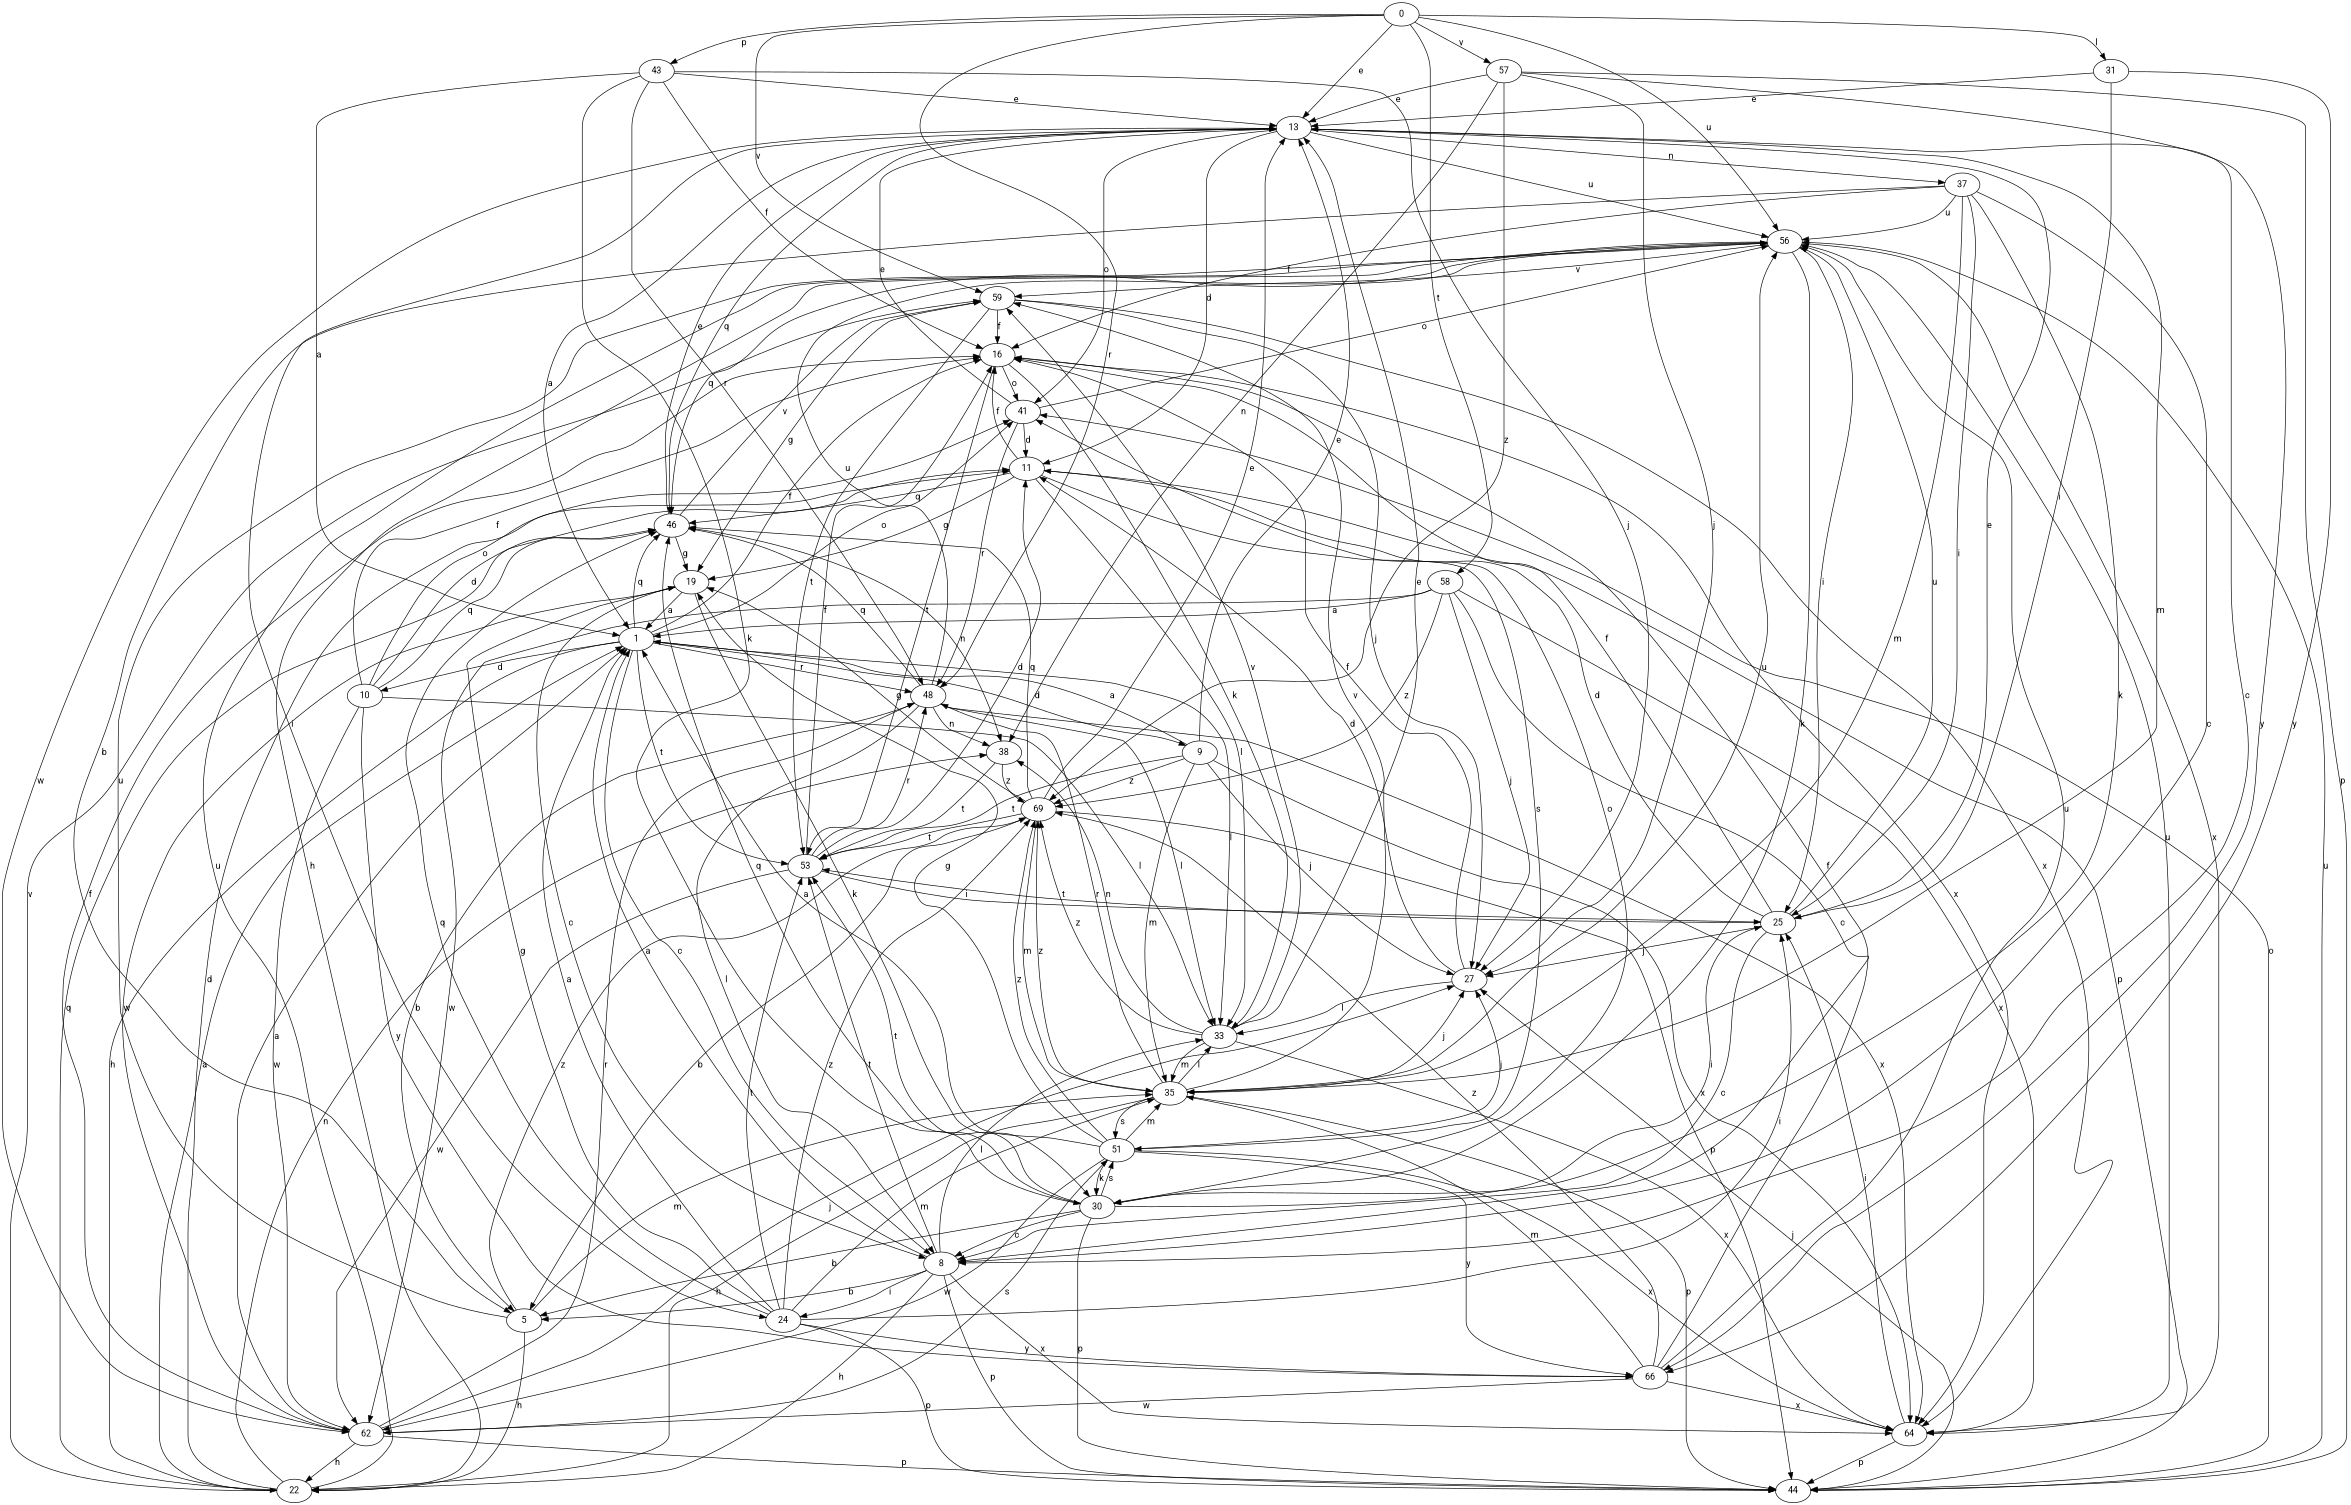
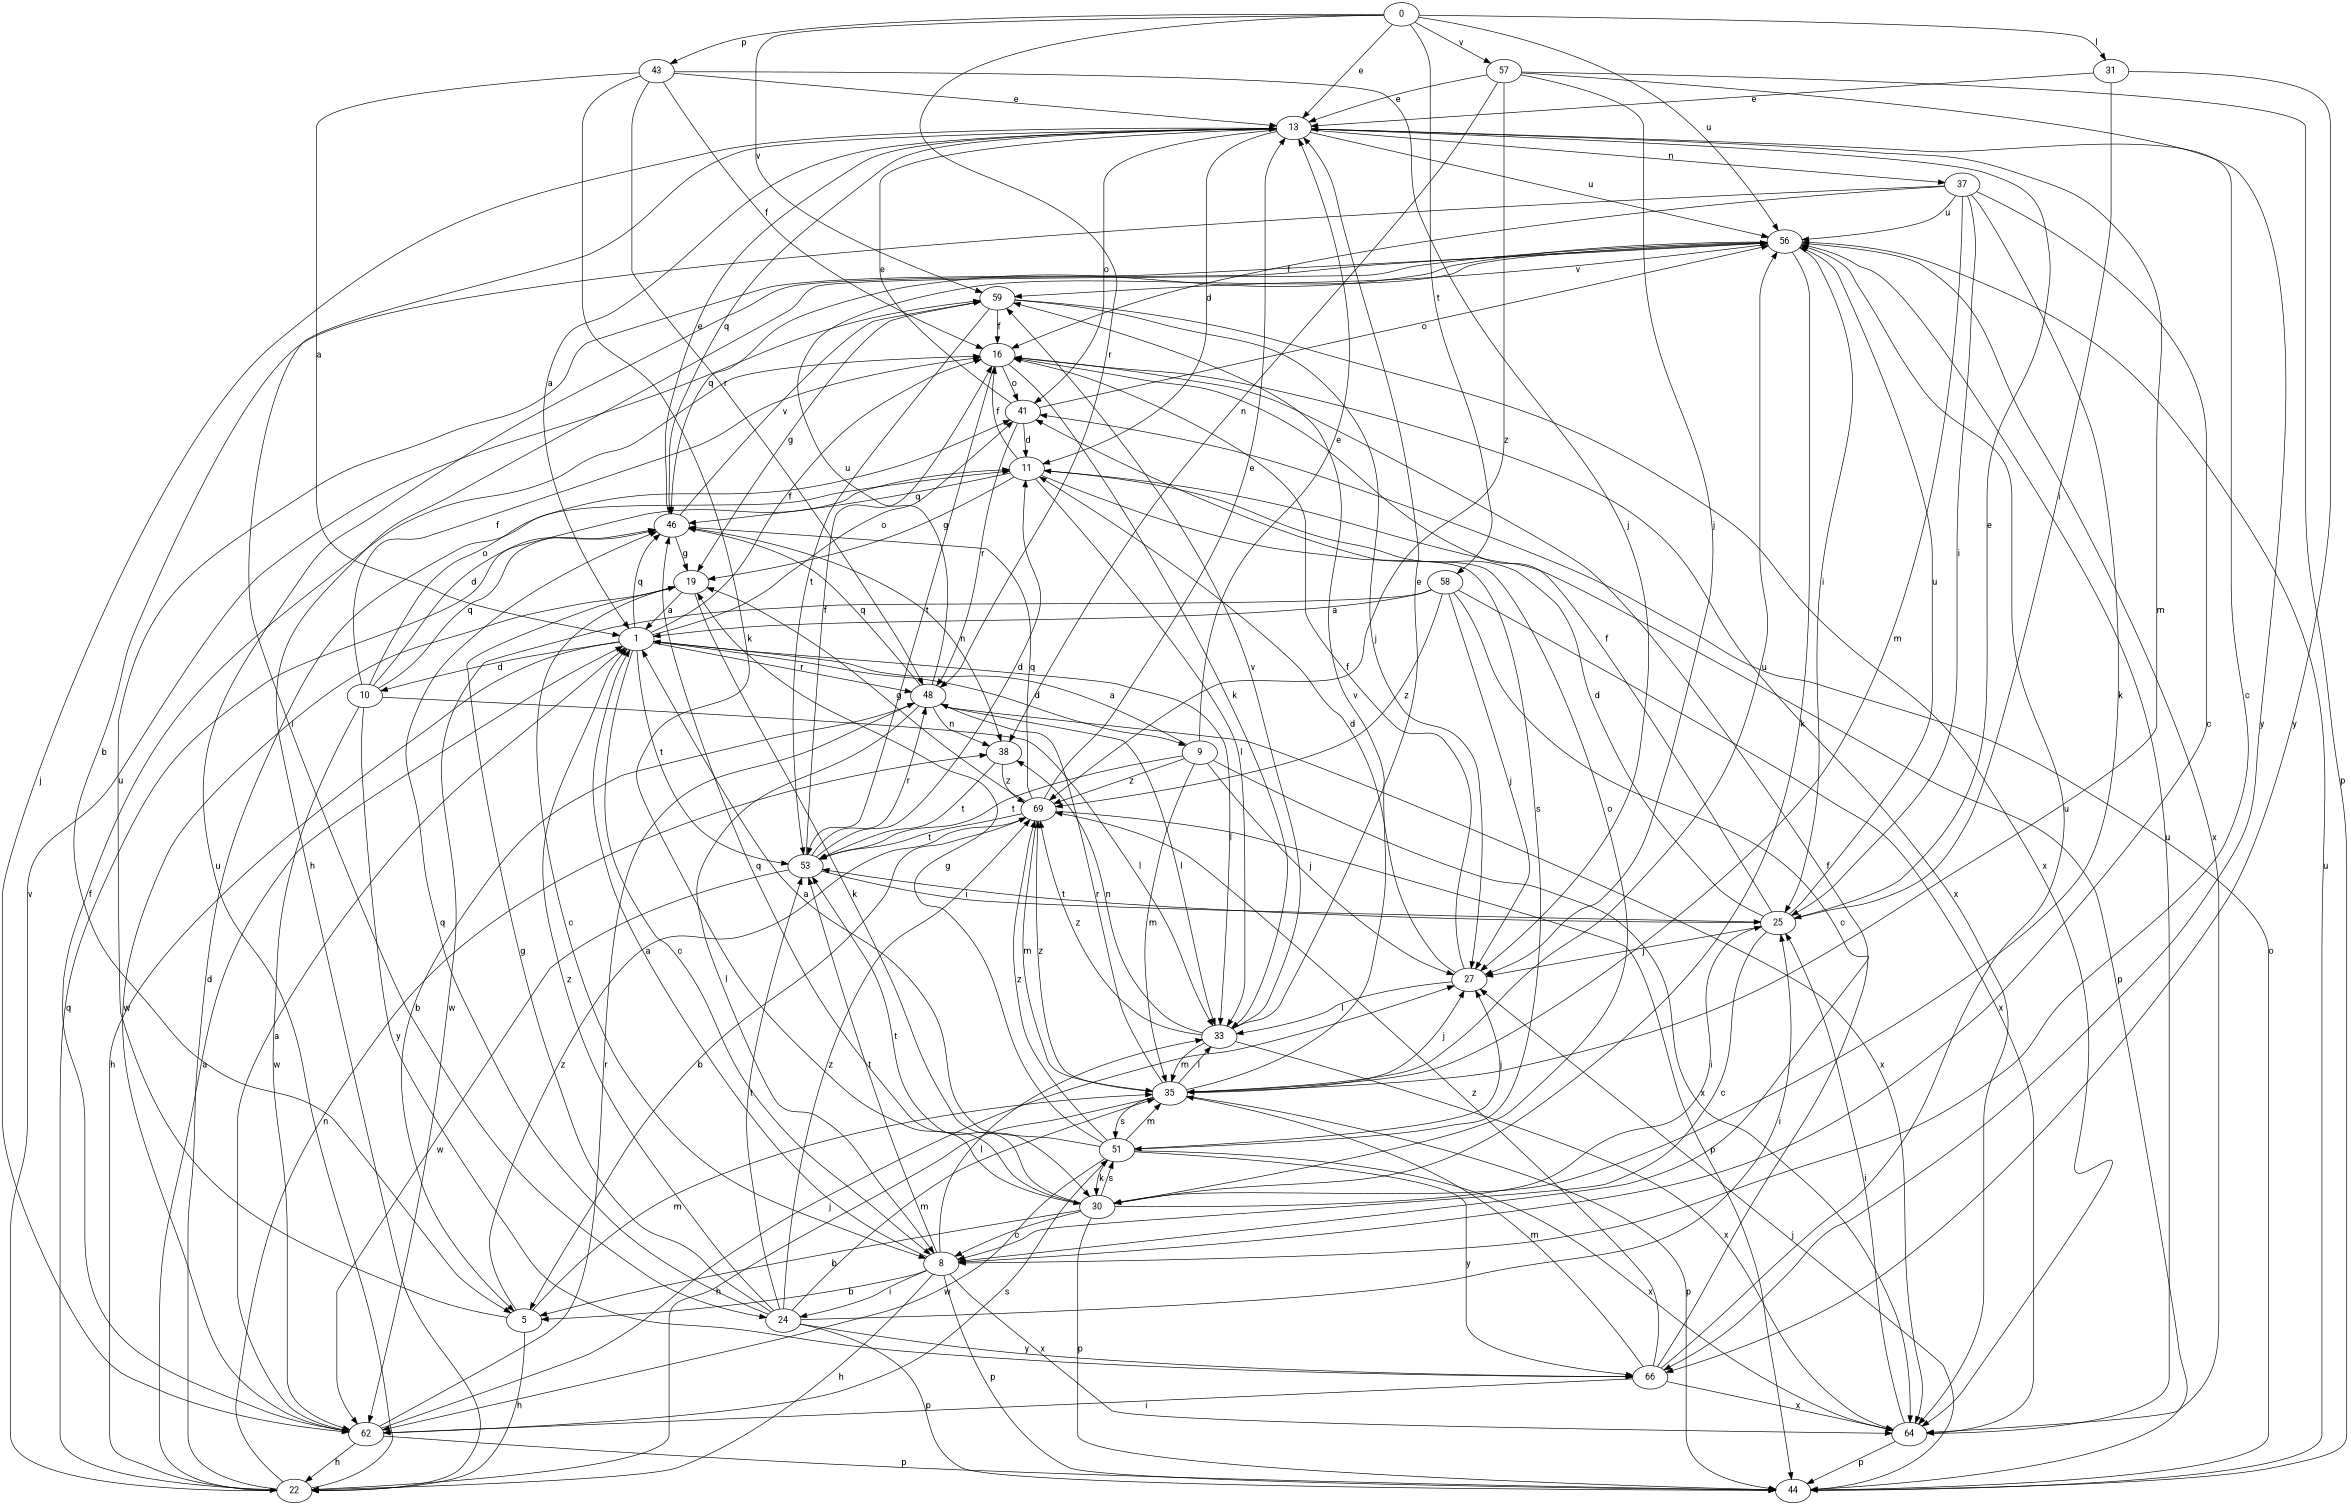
edge "13" -> "62": label "w" -> "j"
edge "24" -> "1": label "a" -> "z"
edge "66" -> "62": label "w" -> "i"
